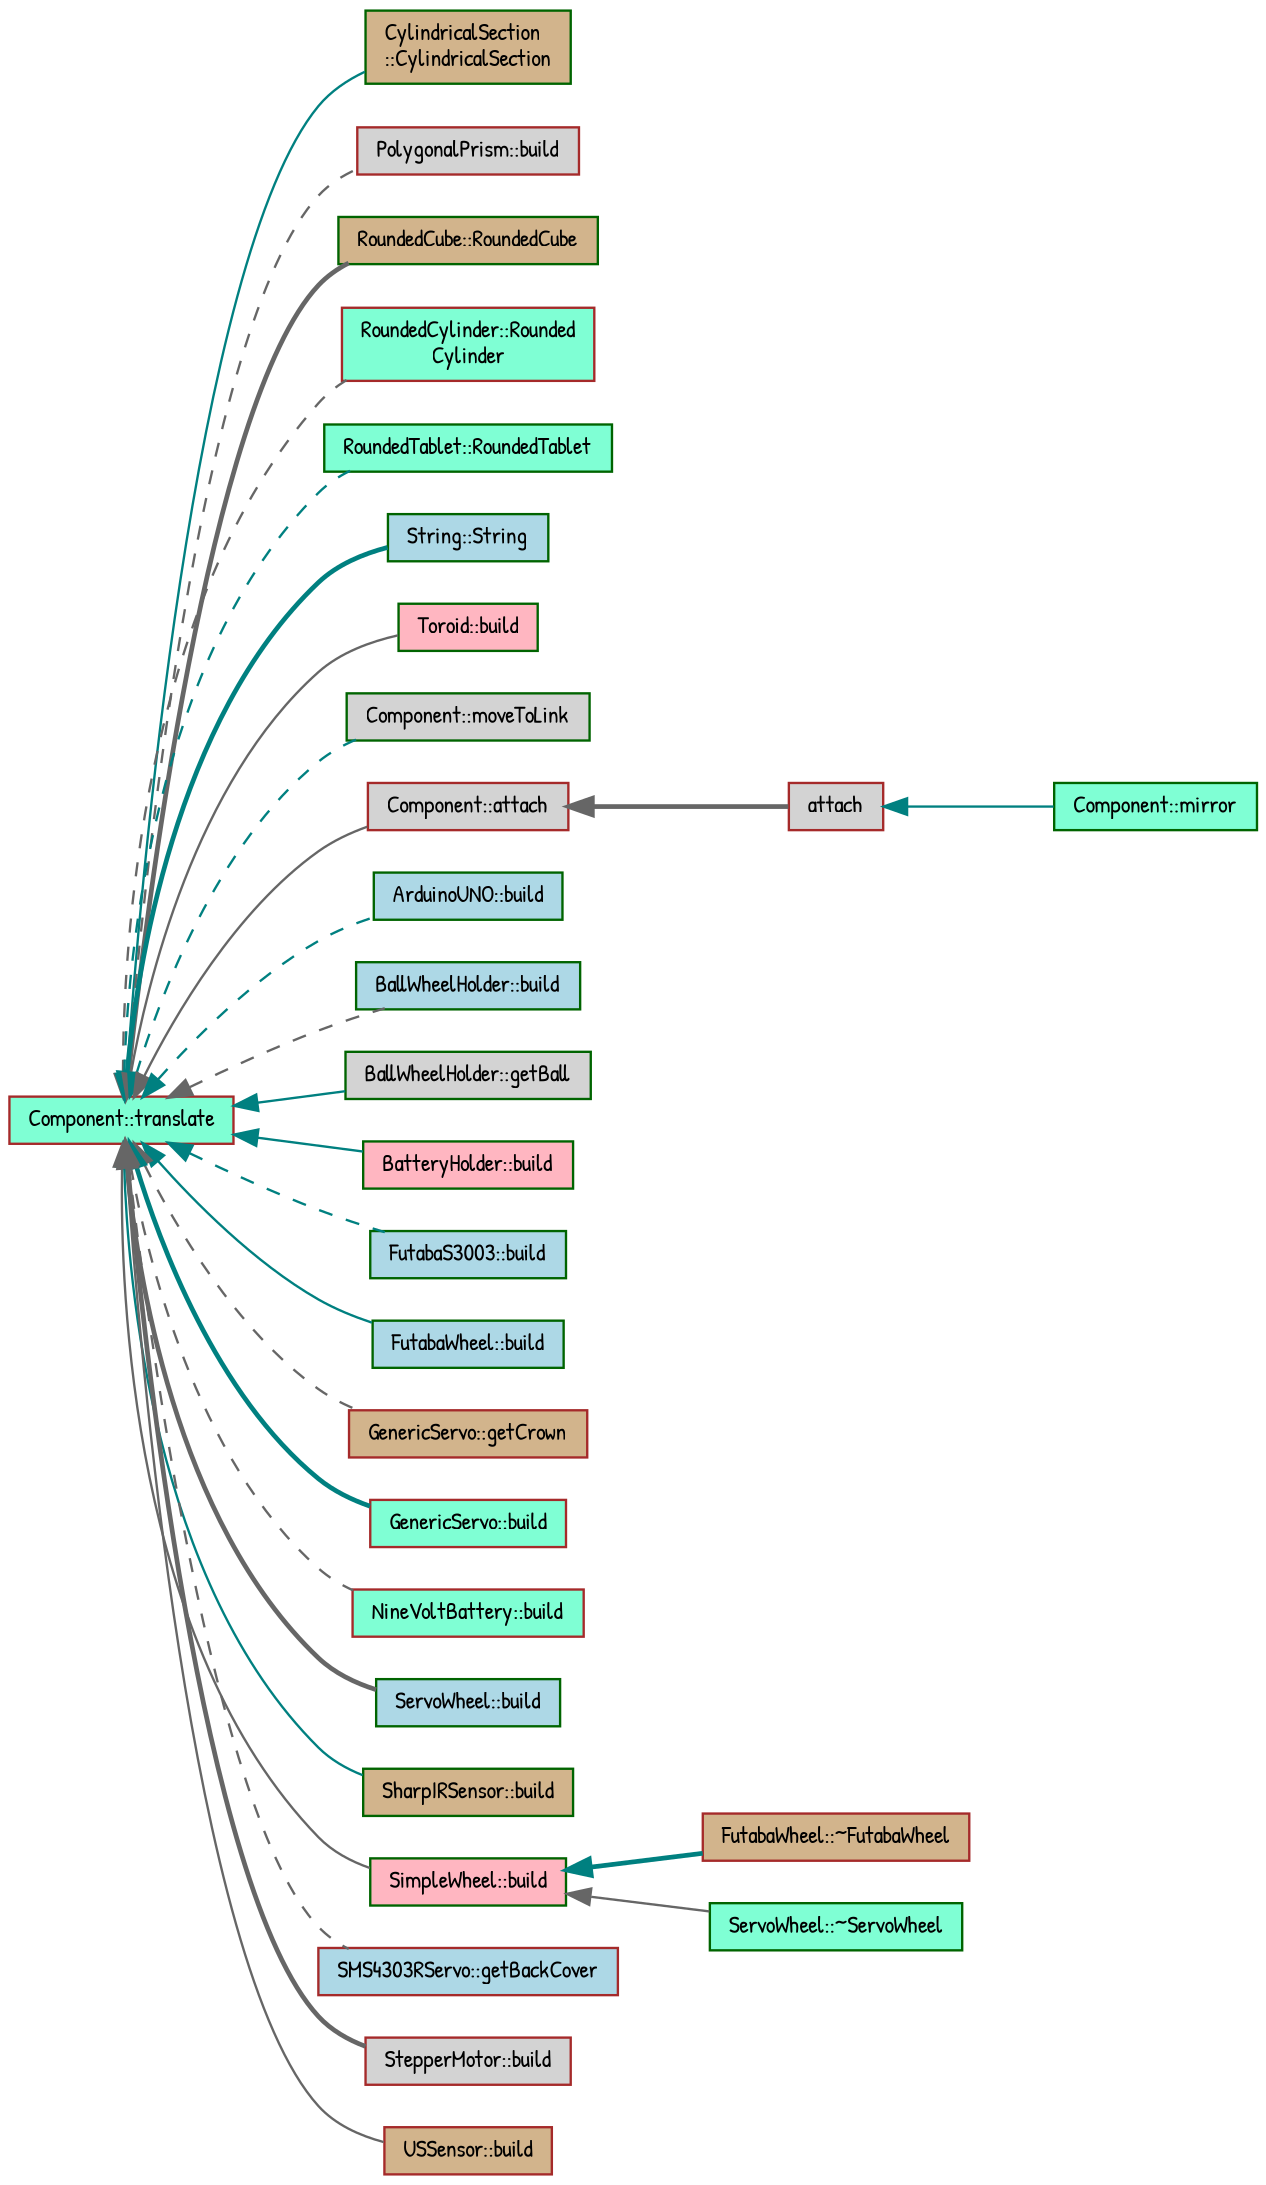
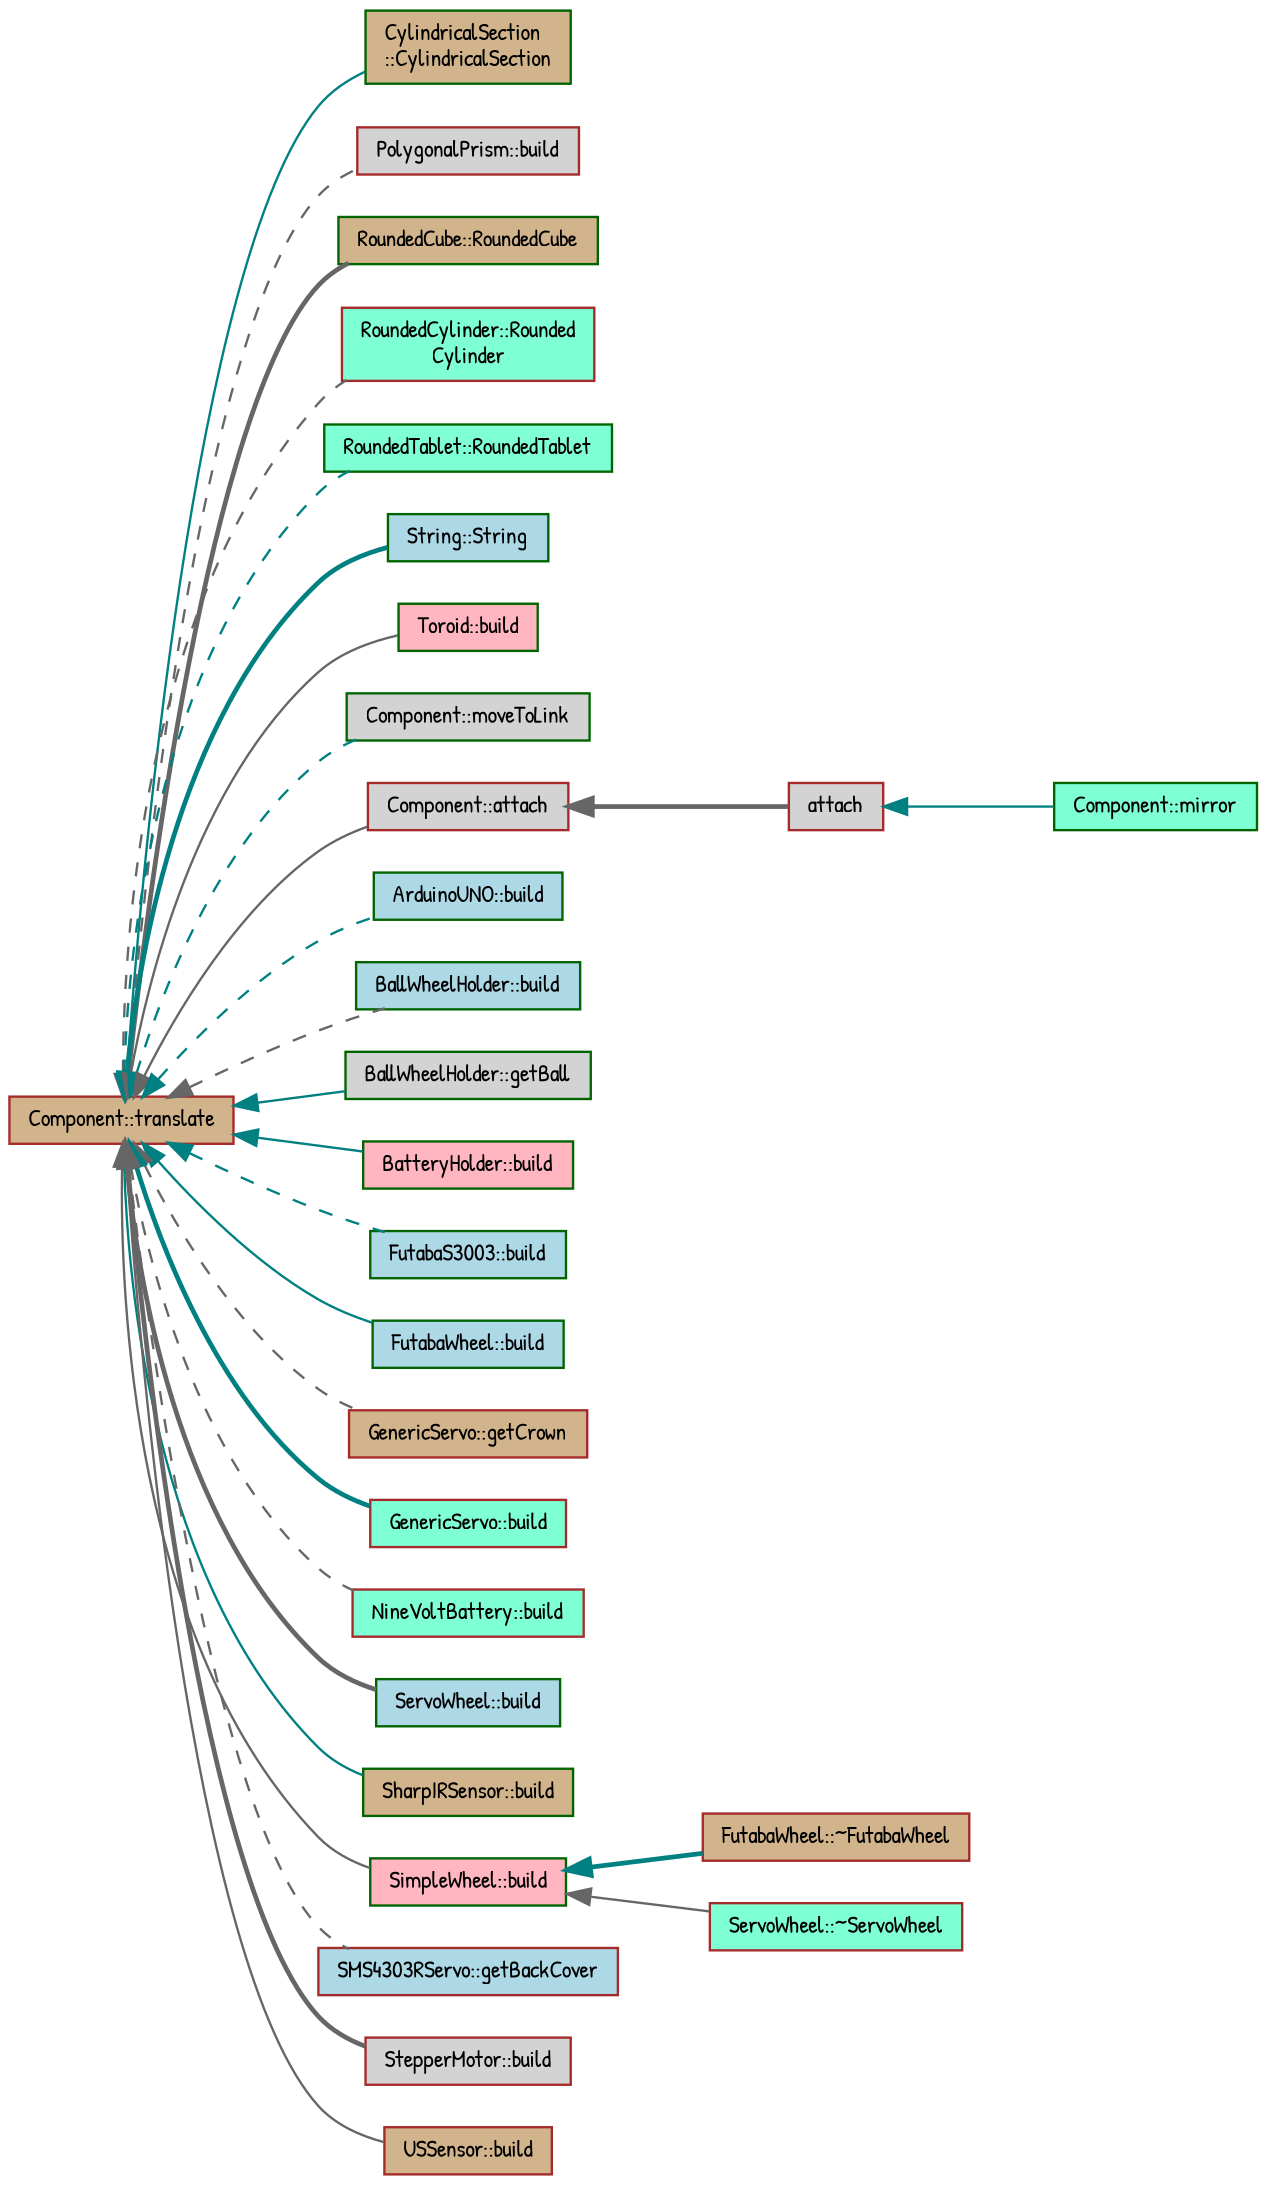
node "Component::translate": fillcolor aquamarine -> tan
node "ServoWheel::~ServoWheel": color darkgreen -> brown
